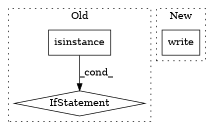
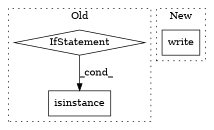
edge "isinstance" -> "IfStatement": reversed
